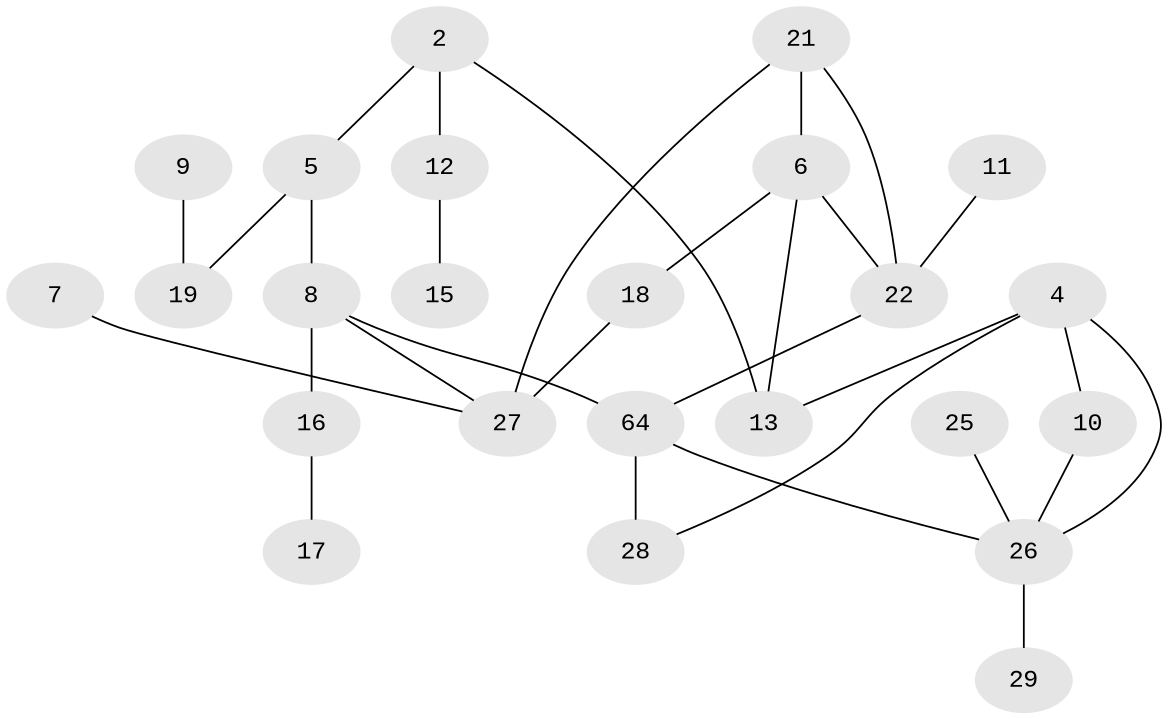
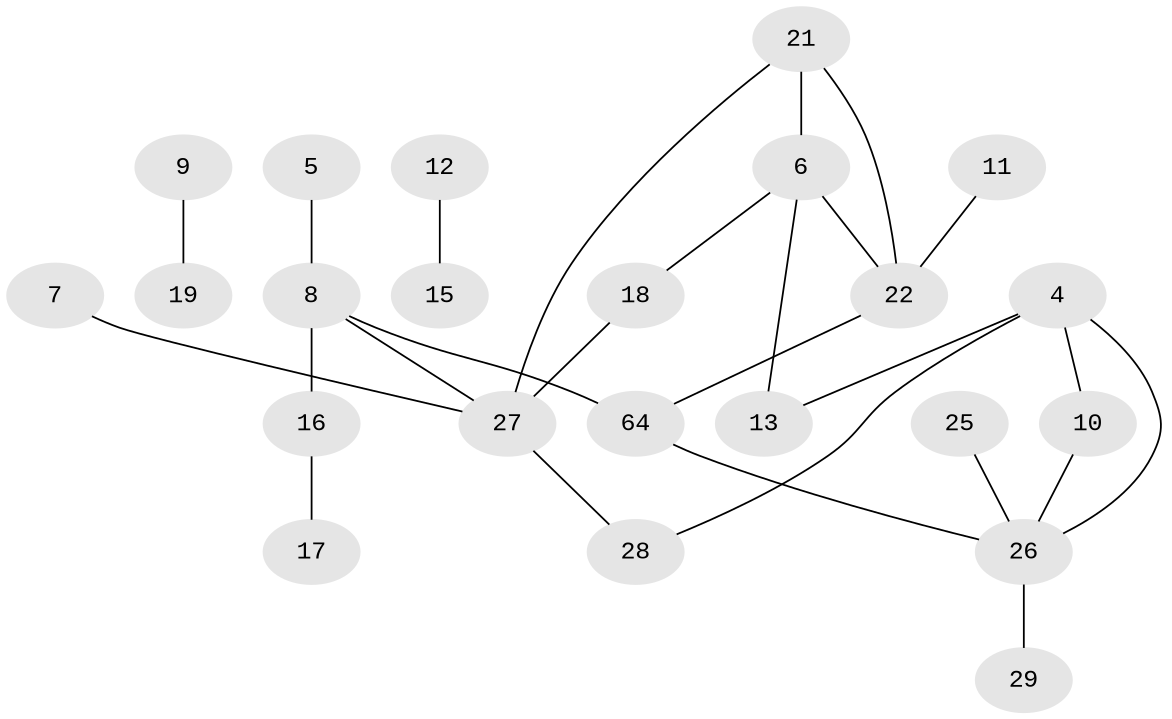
node "2": removed
edge "5" -- "19": removed
edge "64" -- "28": now "27" -- "28"
